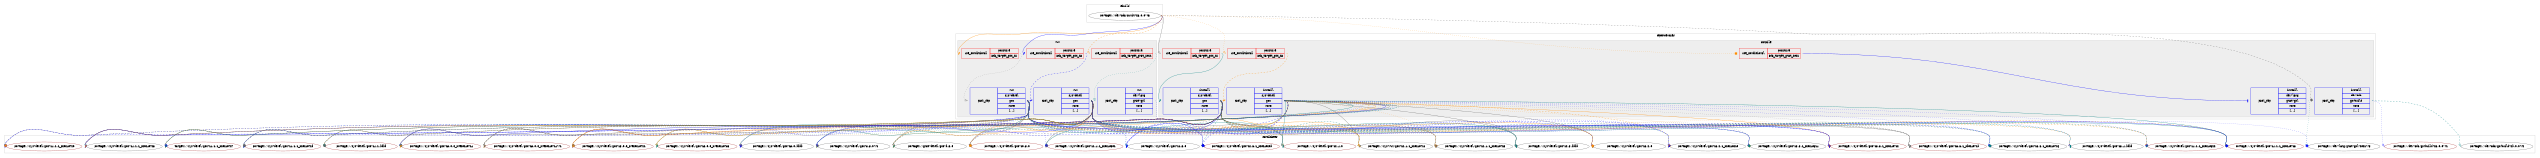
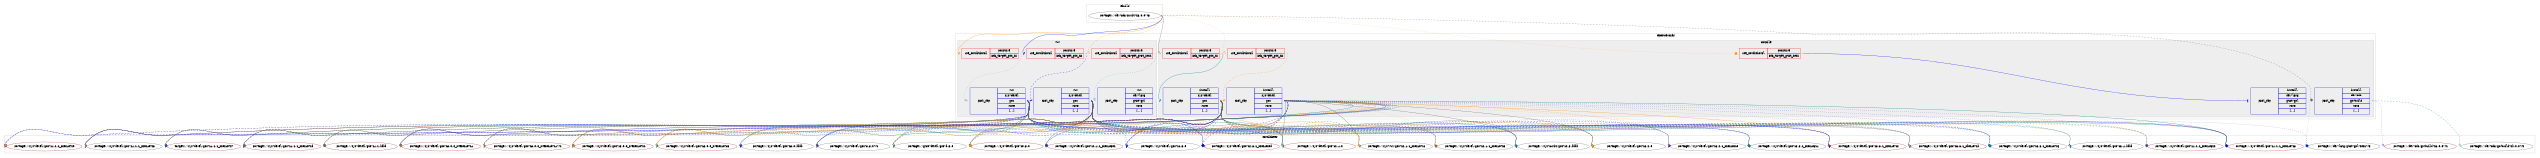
node "portage://sys-devel/gcc-12.5.9999": label "portage://sys-devel/gcc-12.5.9999" -> "portage://sys-aunit/gcc-12.5.9999"
